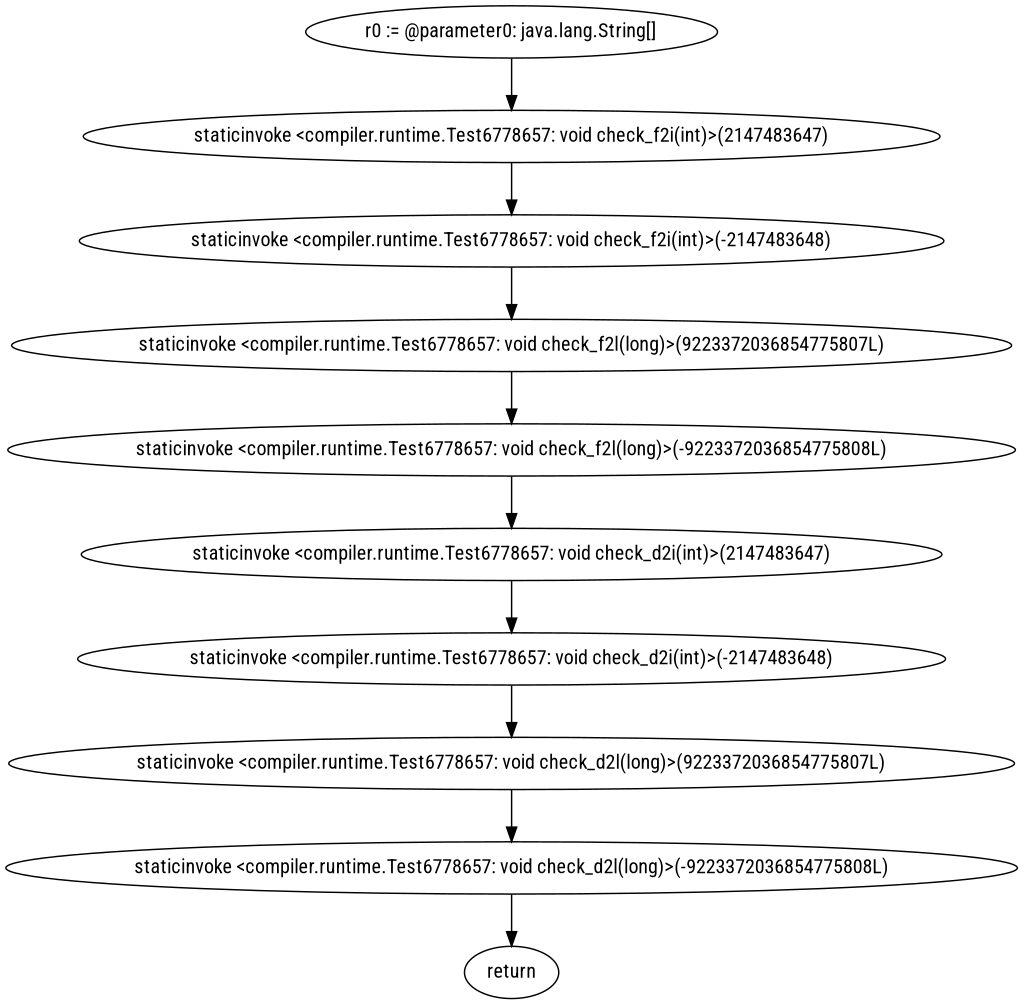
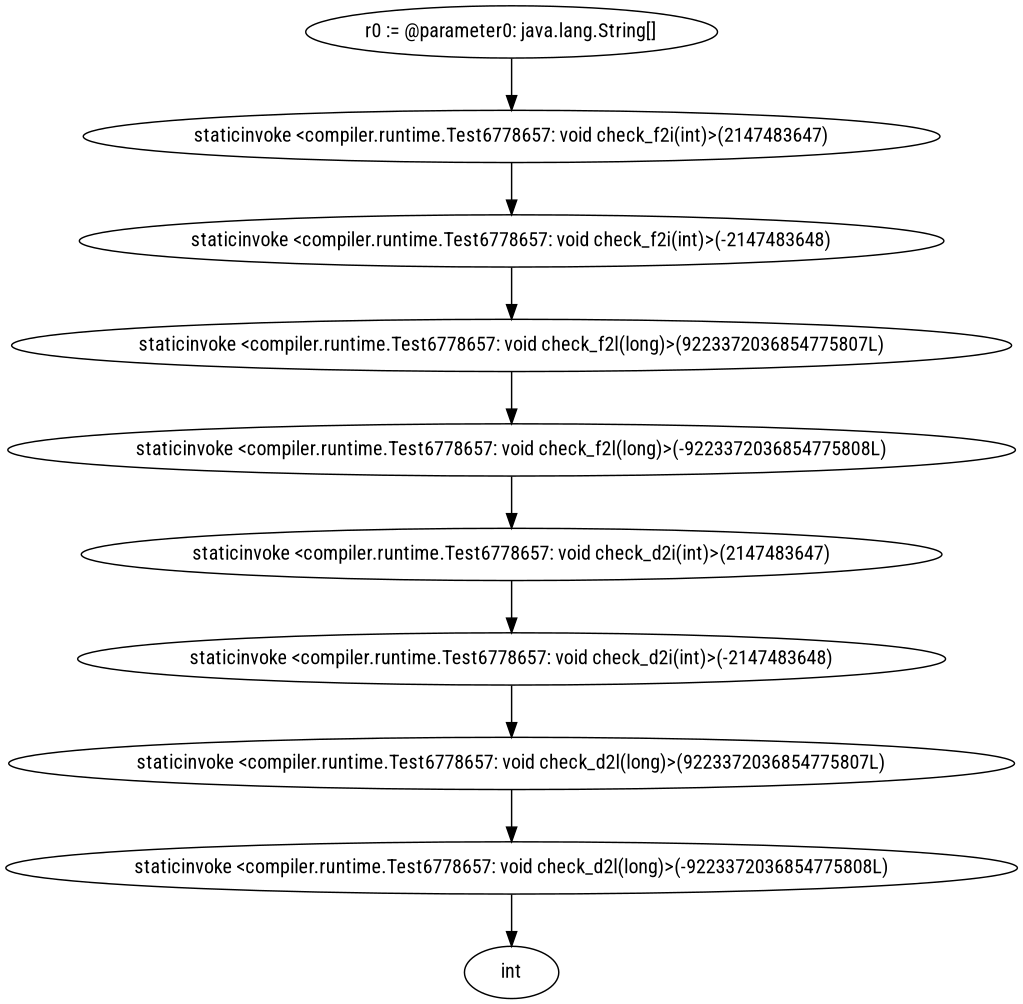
node "return": label "return" -> "int"
